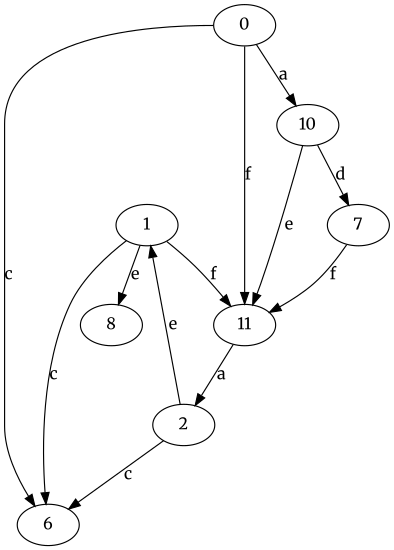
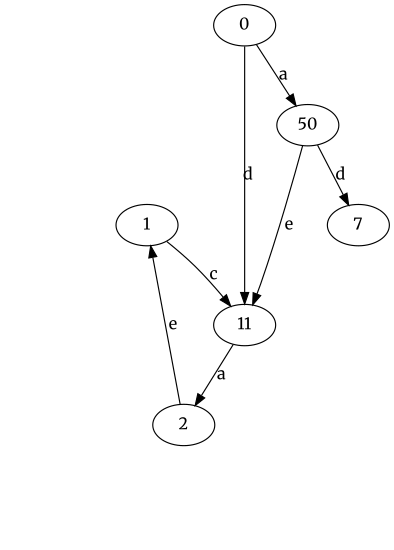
node "10": label "10" -> "50"
edge "0" -> "11": label "f" -> "d"
edge "1" -> "11": label "f" -> "c"
edge "7" -> "11": removed, label "f"
node "8": removed
node "6": removed
